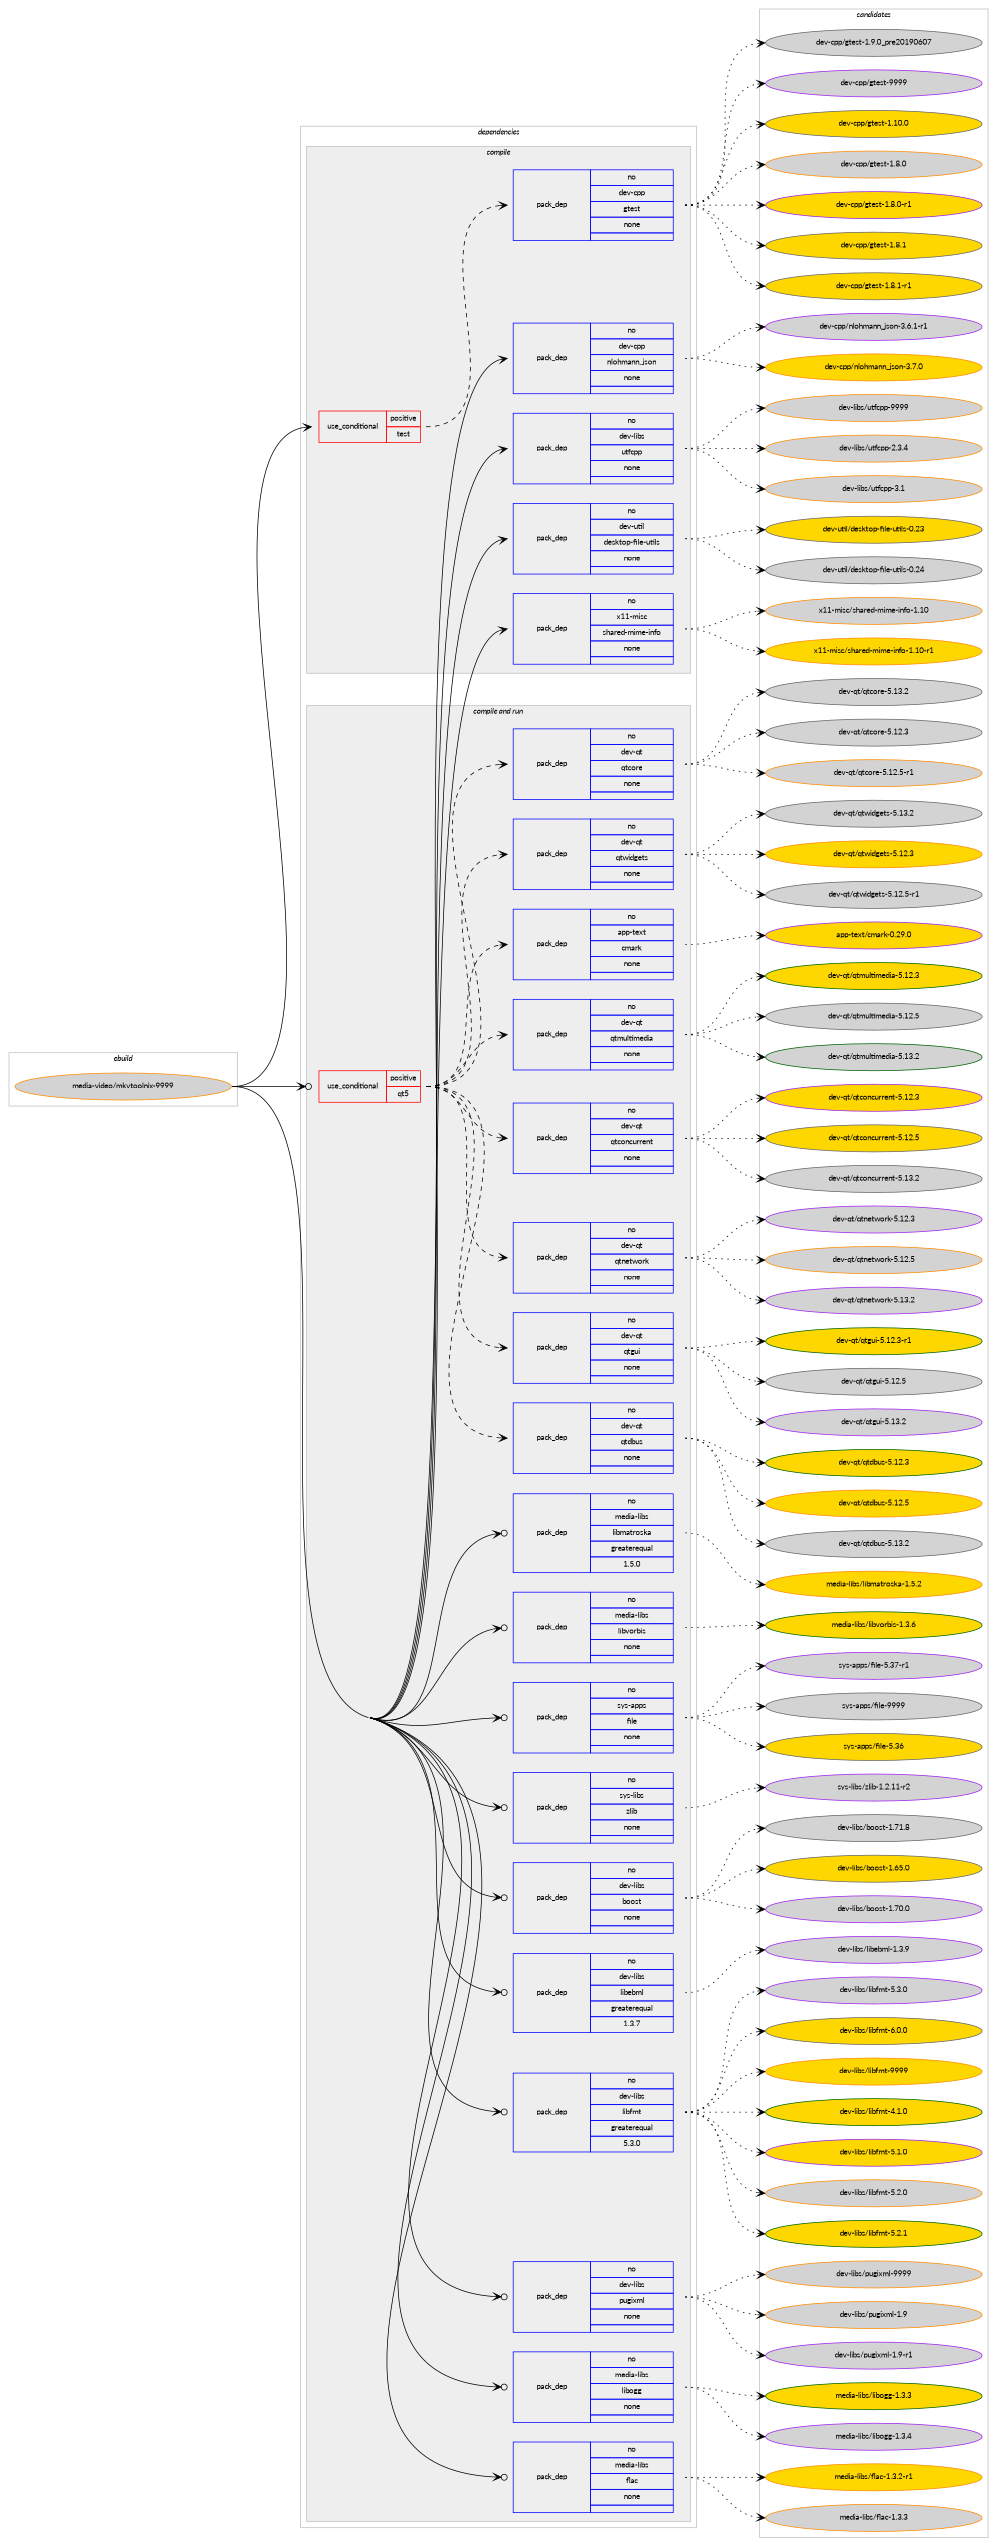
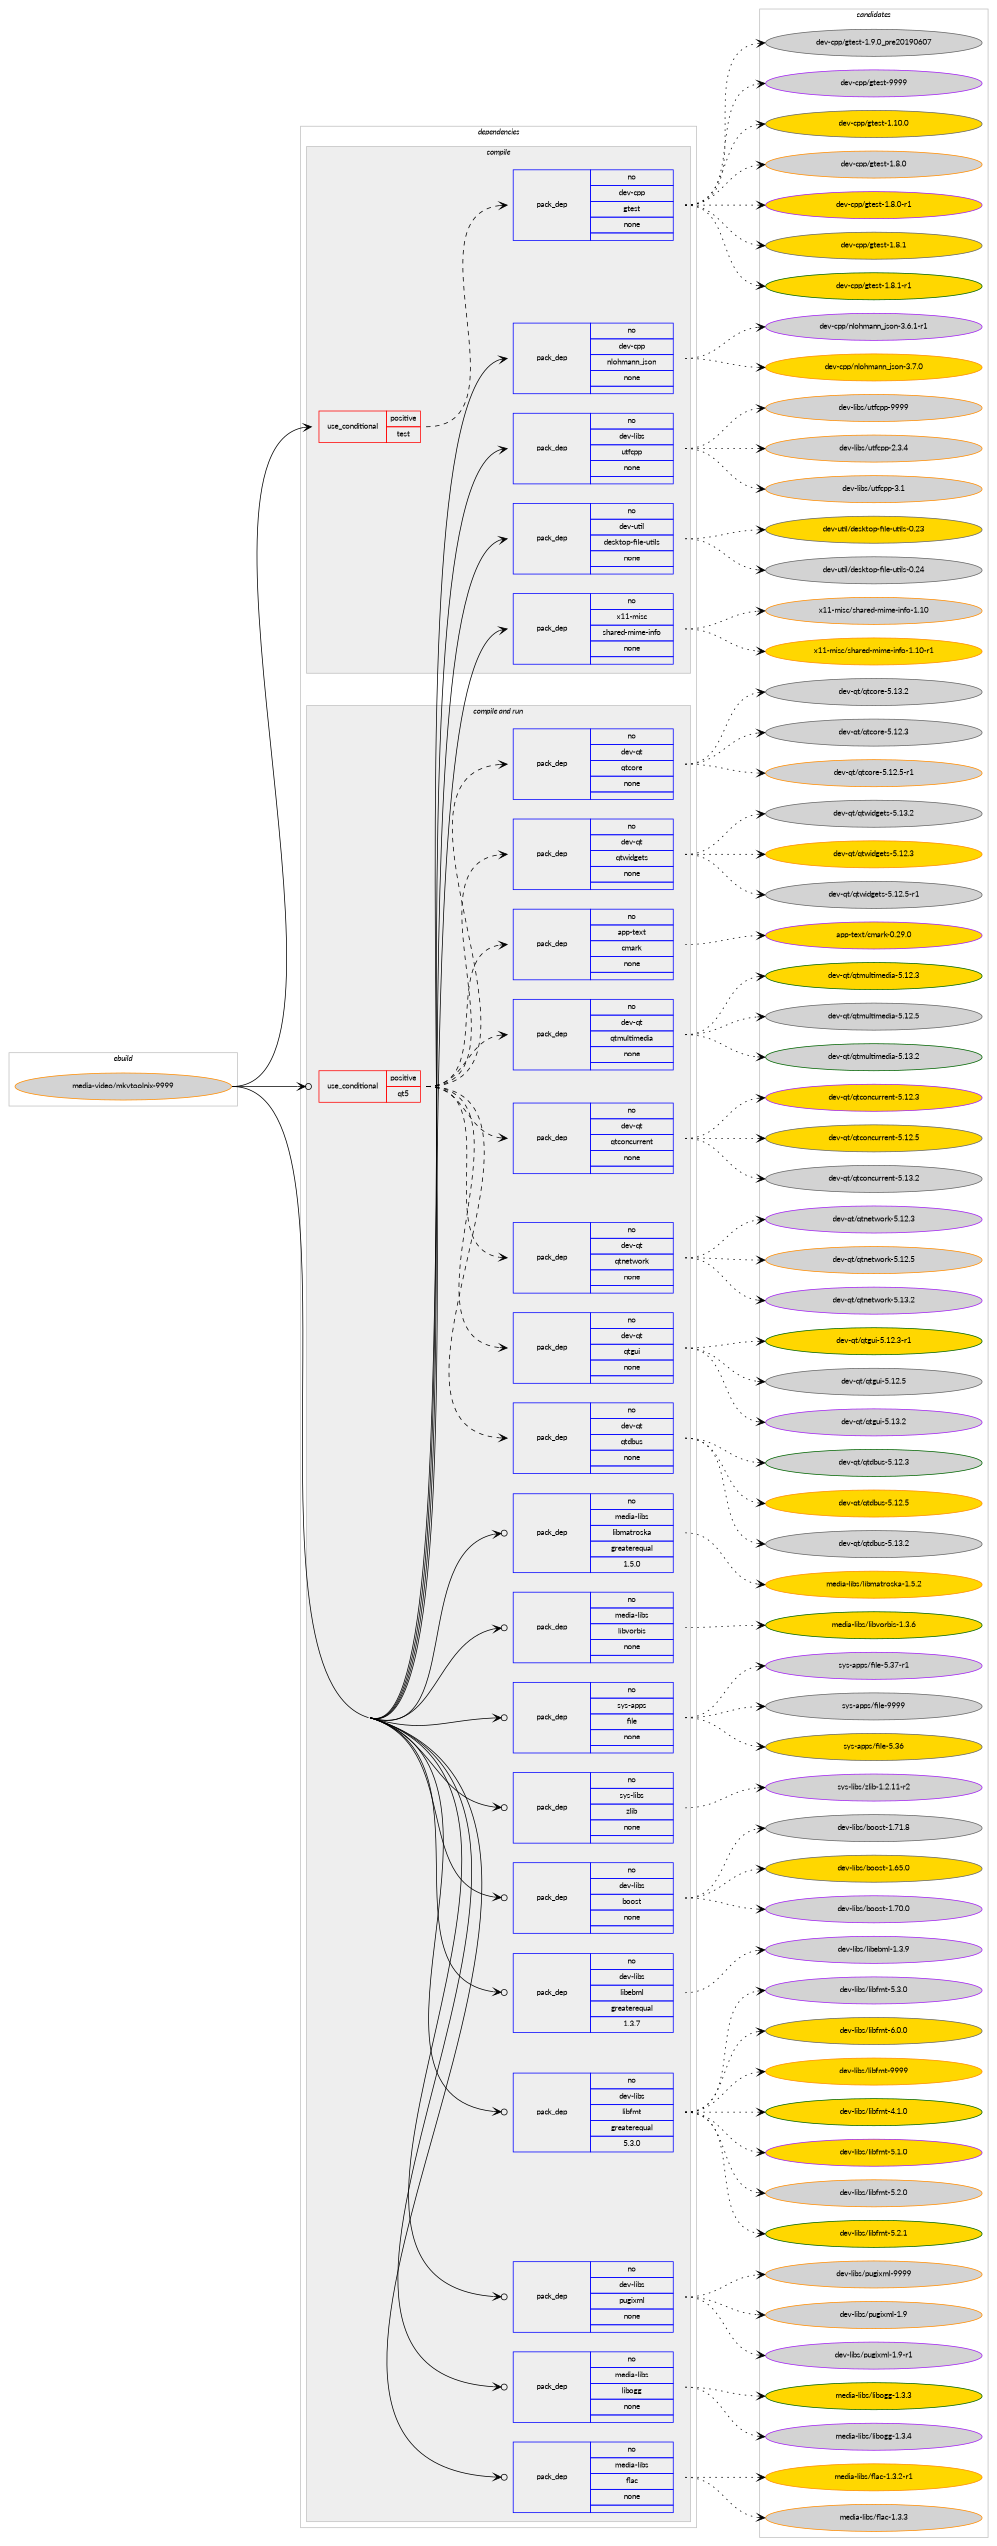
node "dev-cpp/gtest-1.8.1-r1": color gray40 -> darkgreen
node "dev-qt/qtdbus-5.12.3": fillcolor gold -> lightgrey
